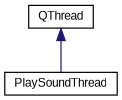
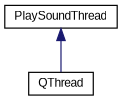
edge "PlaySoundThread" -> "QThread": reversed
